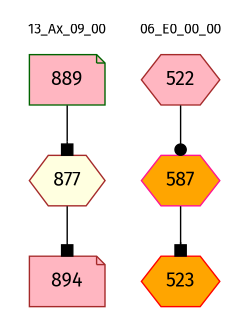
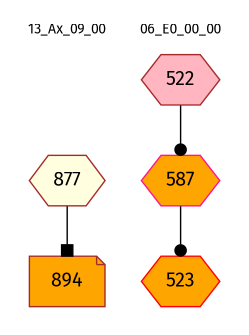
node "889": removed
edge "587" -> "523": arrowhead box -> dot
node "894": fillcolor lightpink -> orange
